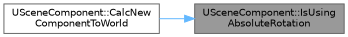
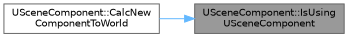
node "USceneComponent::IsUsing AbsoluteRotation": label "USceneComponent::IsUsing AbsoluteRotation" -> "USceneComponent::IsUsing USceneComponent"
